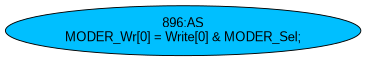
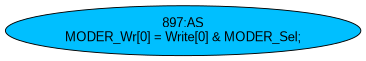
node "896:AS MODER_Wr[0] = Write[0] & MODER_Sel;": label "896:AS MODER_Wr[0] = Write[0] & MODER_Sel;" -> "897:AS MODER_Wr[0] = Write[0] & MODER_Sel;"
